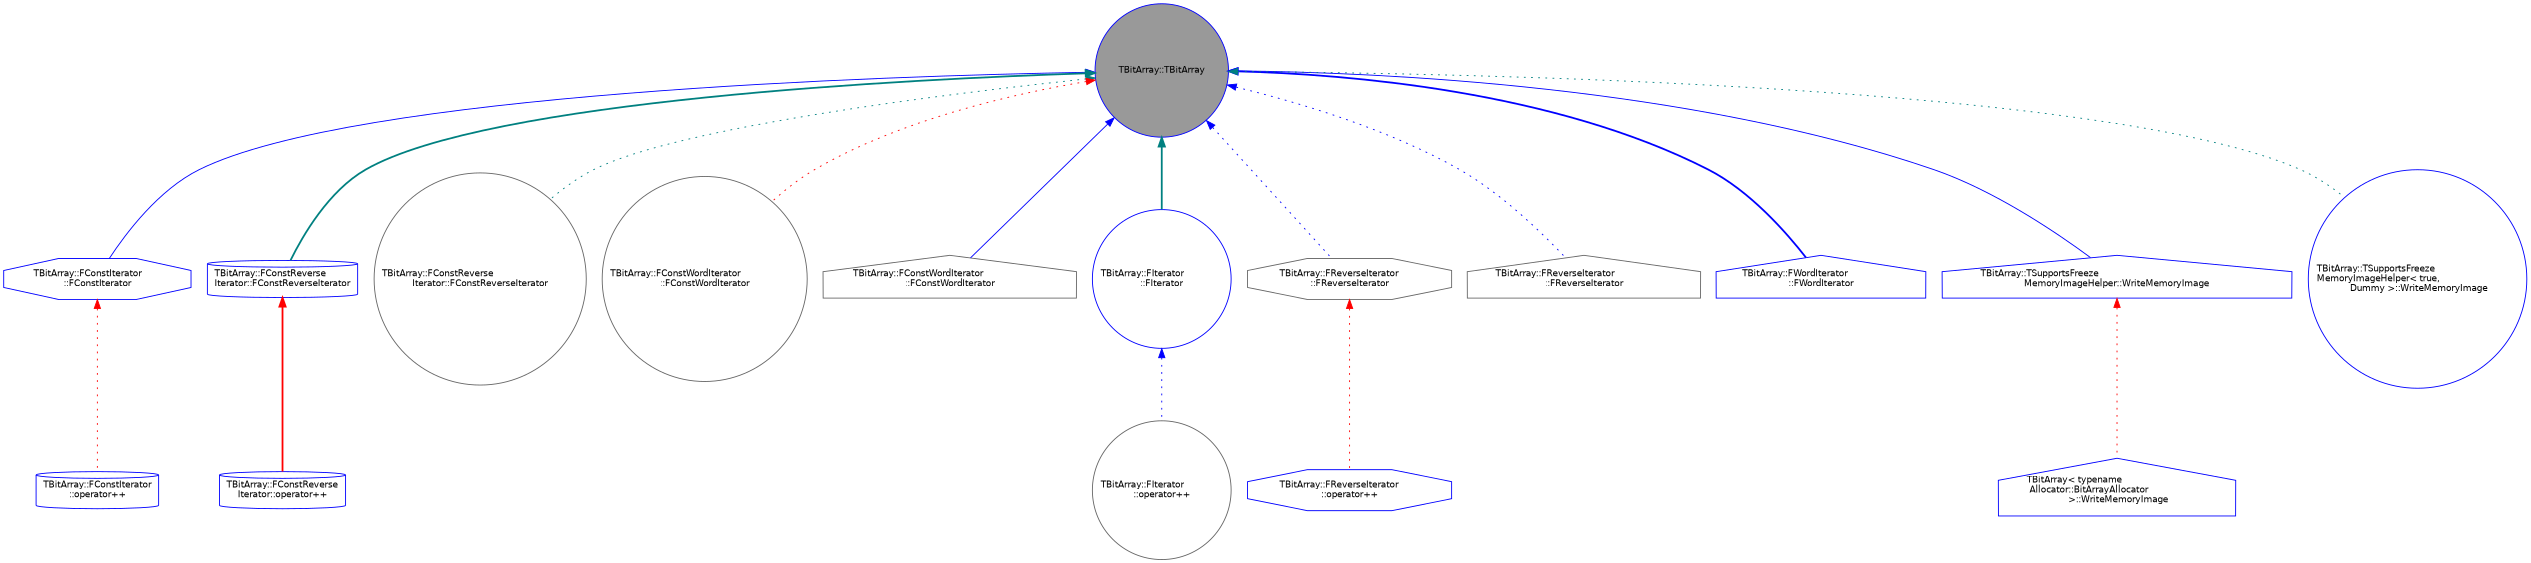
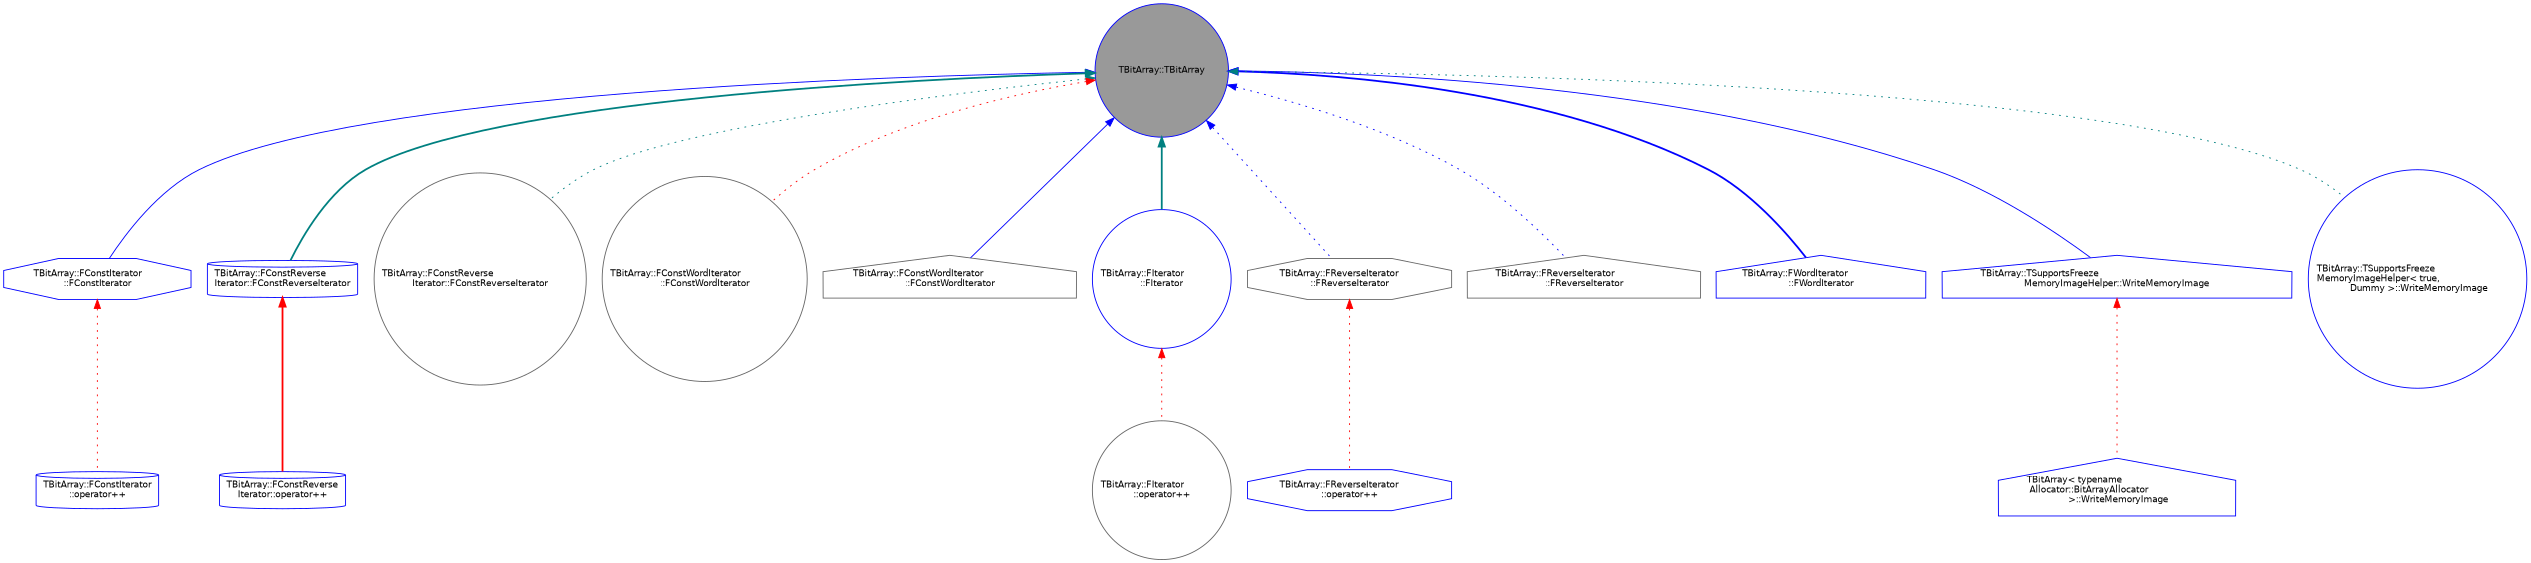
edge "TBitArray::FIterator ::operator++" -> "TBitArray::FIterator ::FIterator": color blue -> red
